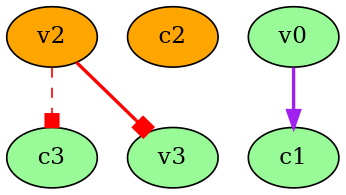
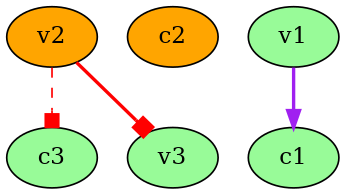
node "v0": label "v0" -> "v1"
